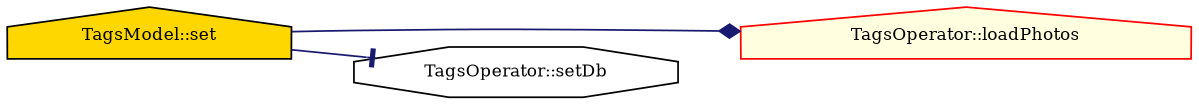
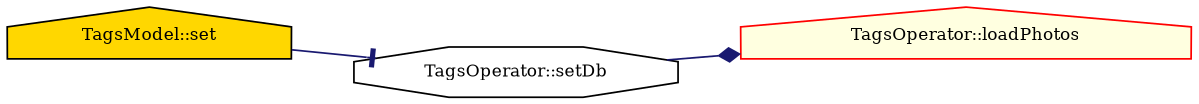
edge "TagsModel::set" -> "TagsOperator::loadPhotos": now "TagsOperator::setDb" -> "TagsOperator::loadPhotos"
